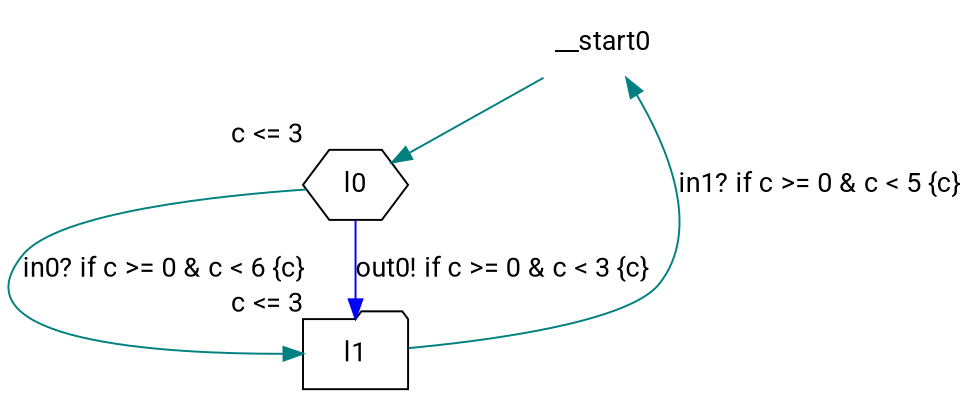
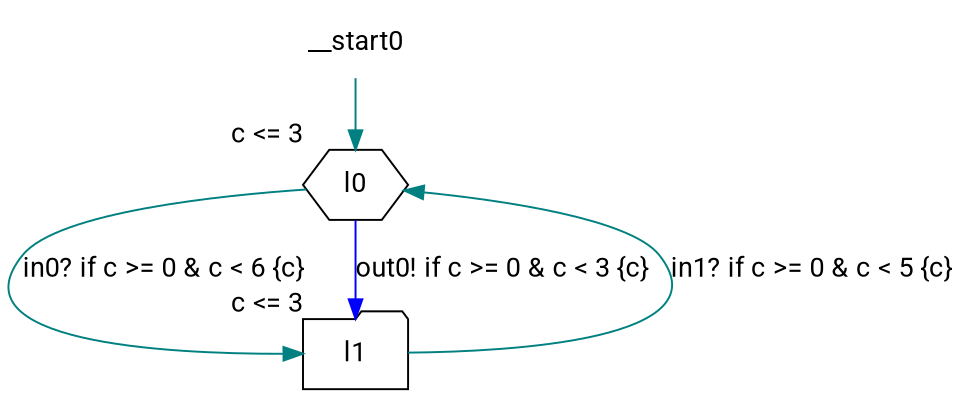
edge "l1 c <= 3" -> "__start0": now "l1 c <= 3" -> "l0 c <= 3"
